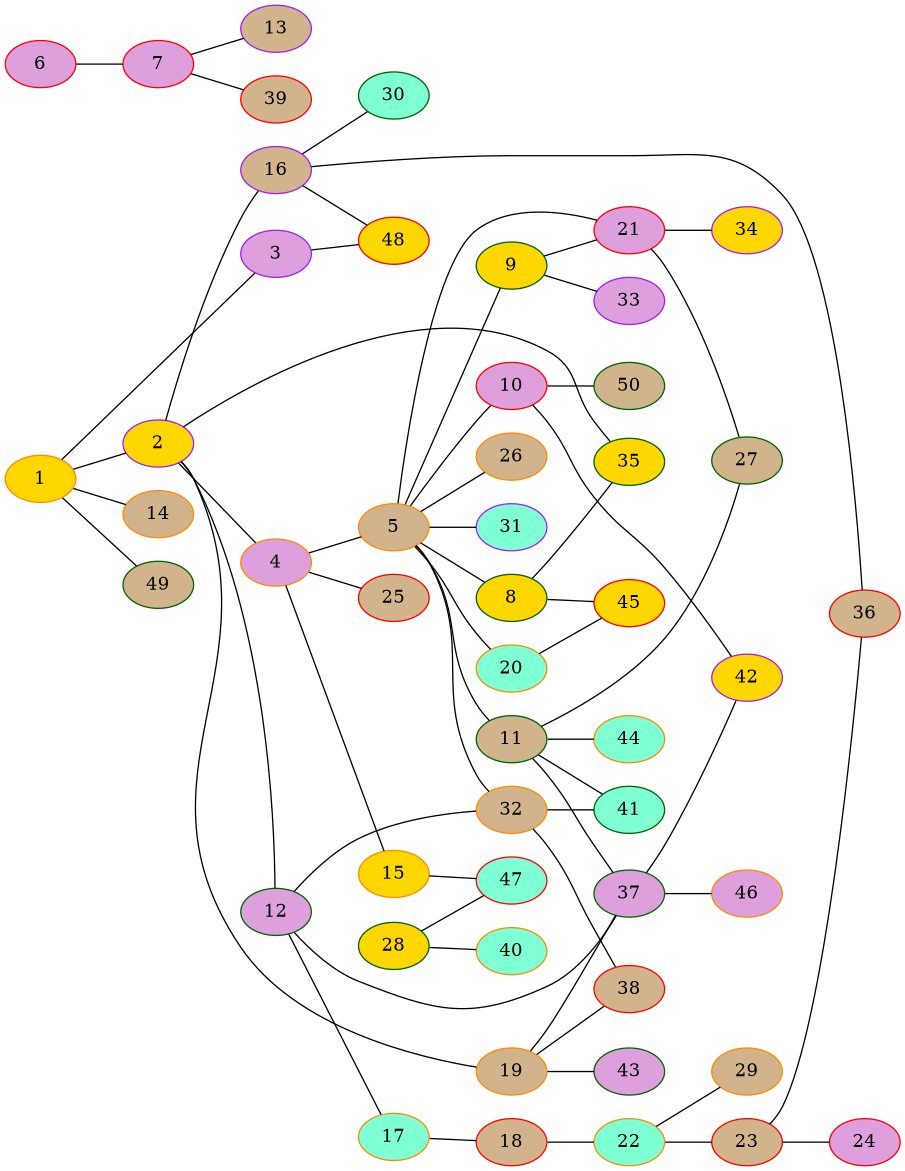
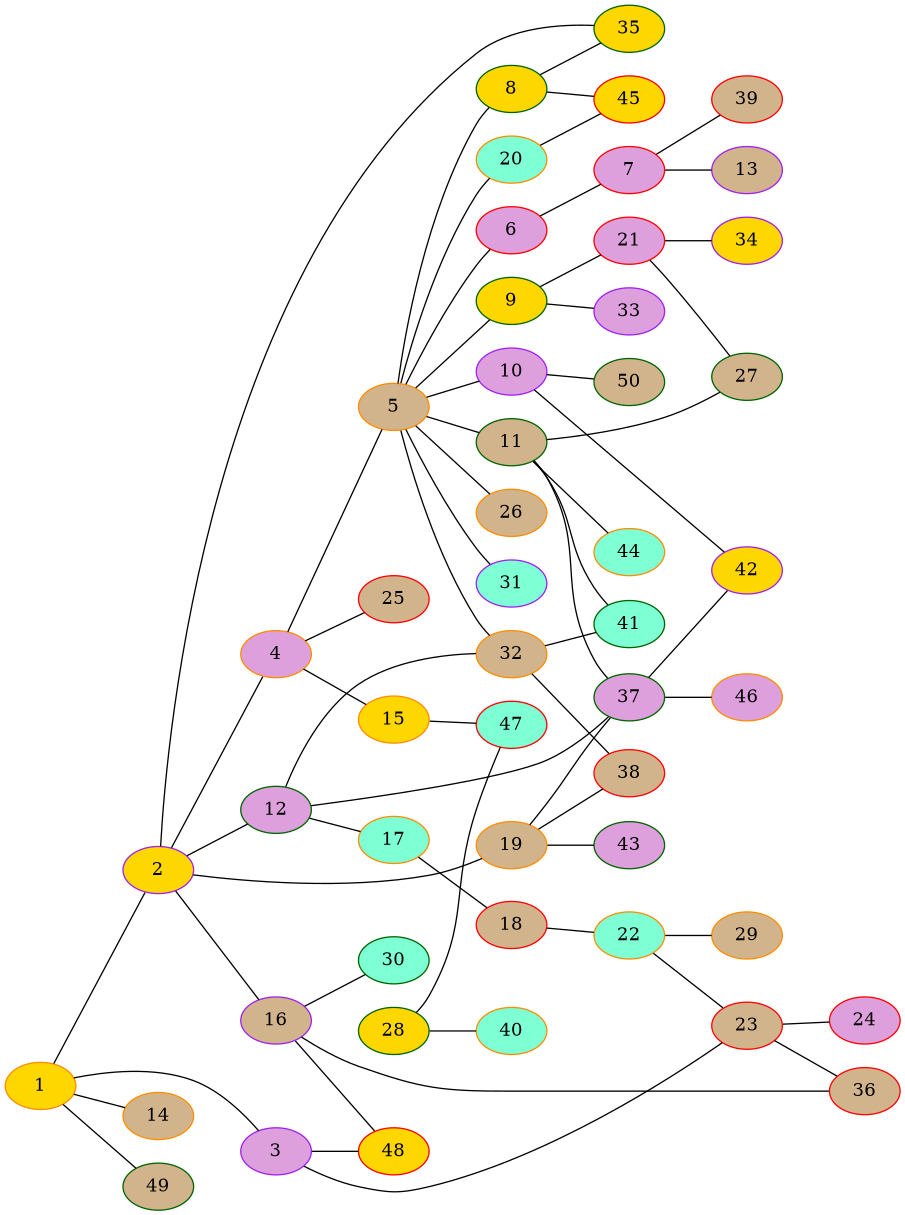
edge "21" -- "5": now "6" -- "5"
node "10": color red -> purple
edge "23" -- "3": added
